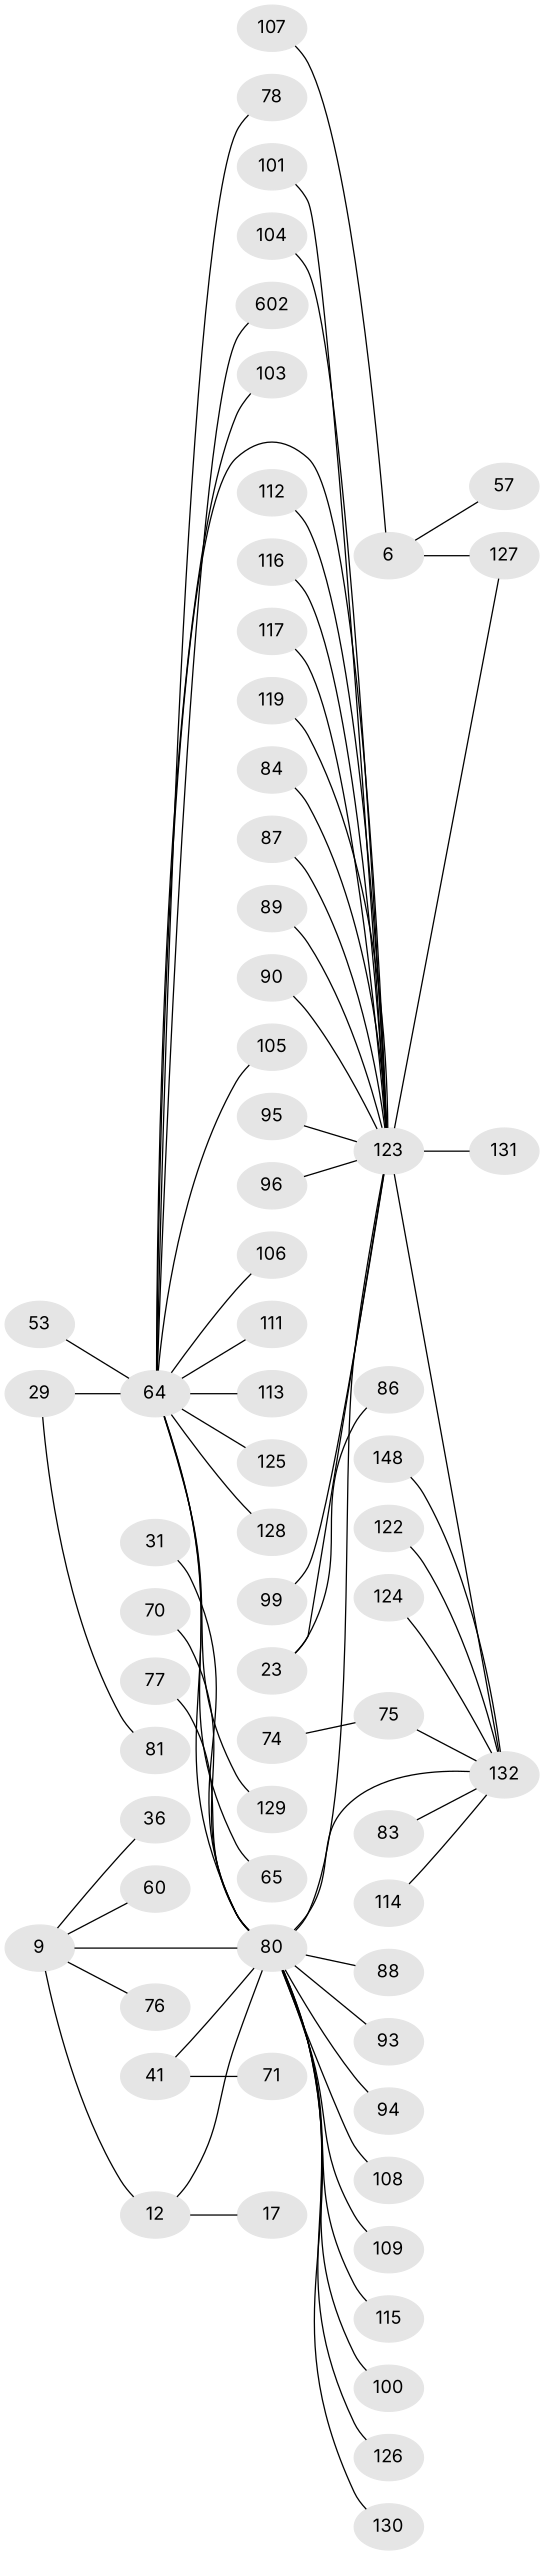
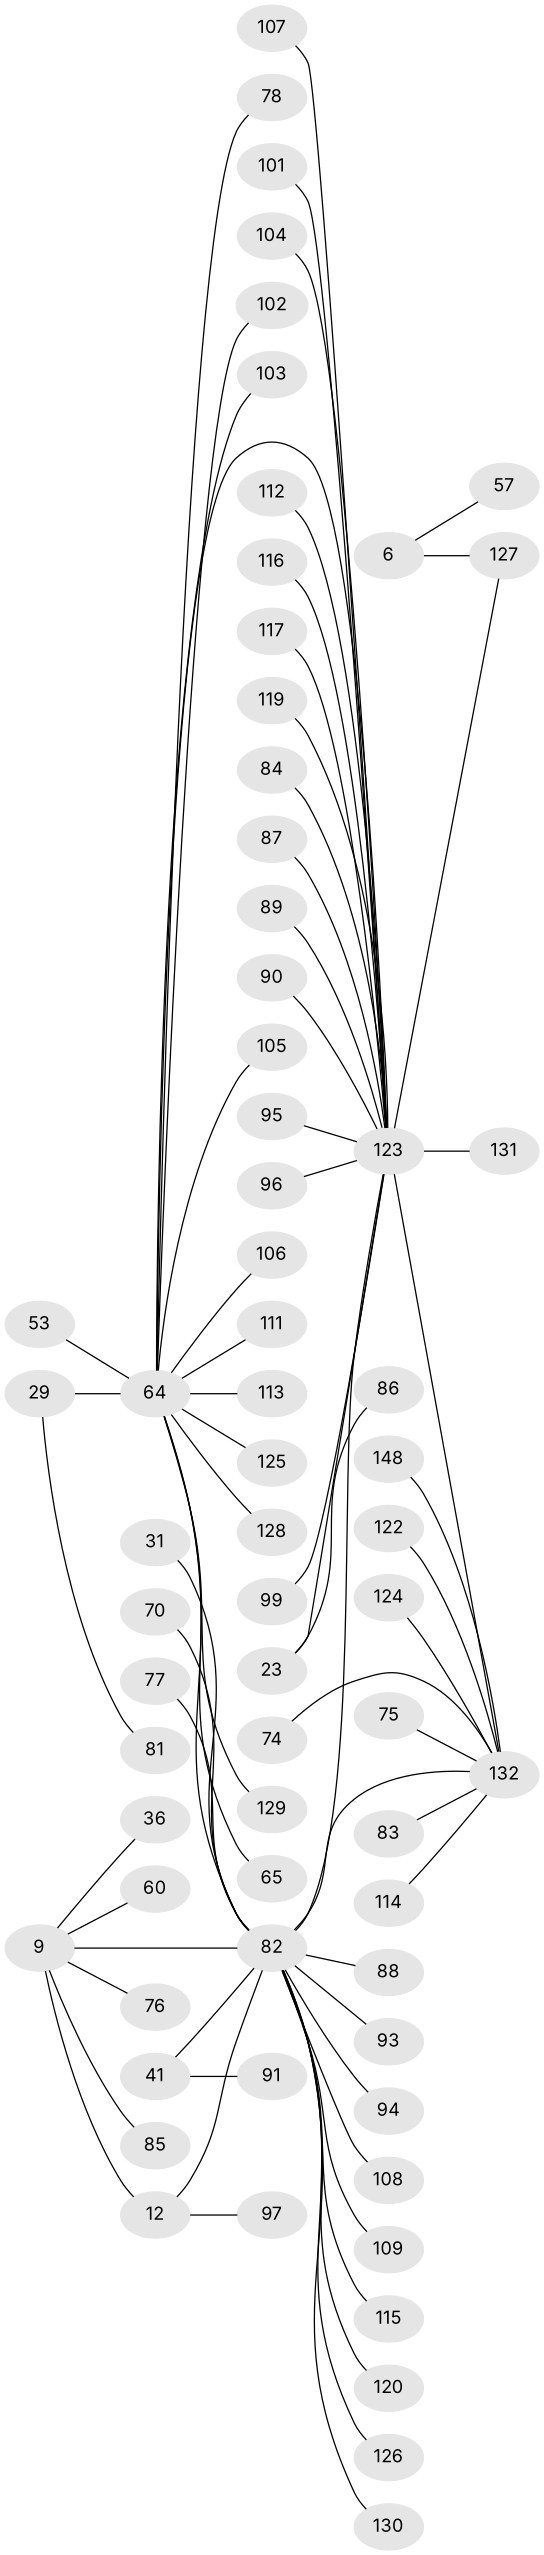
edge "107" -- "6": now "107" -- "123"
node "602": label "602" -> "102"
edge "75" -- "74": now "132" -- "74"
node "80": label "80" -> "82"
node "71": label "71" -> "91"
node "85": added
node "17": label "17" -> "97"
node "100": label "100" -> "120"
